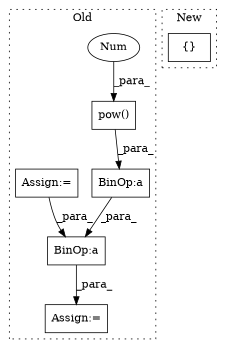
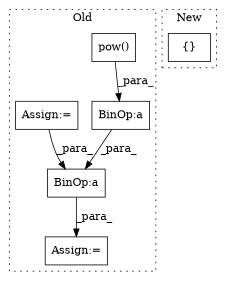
node "Num": removed
